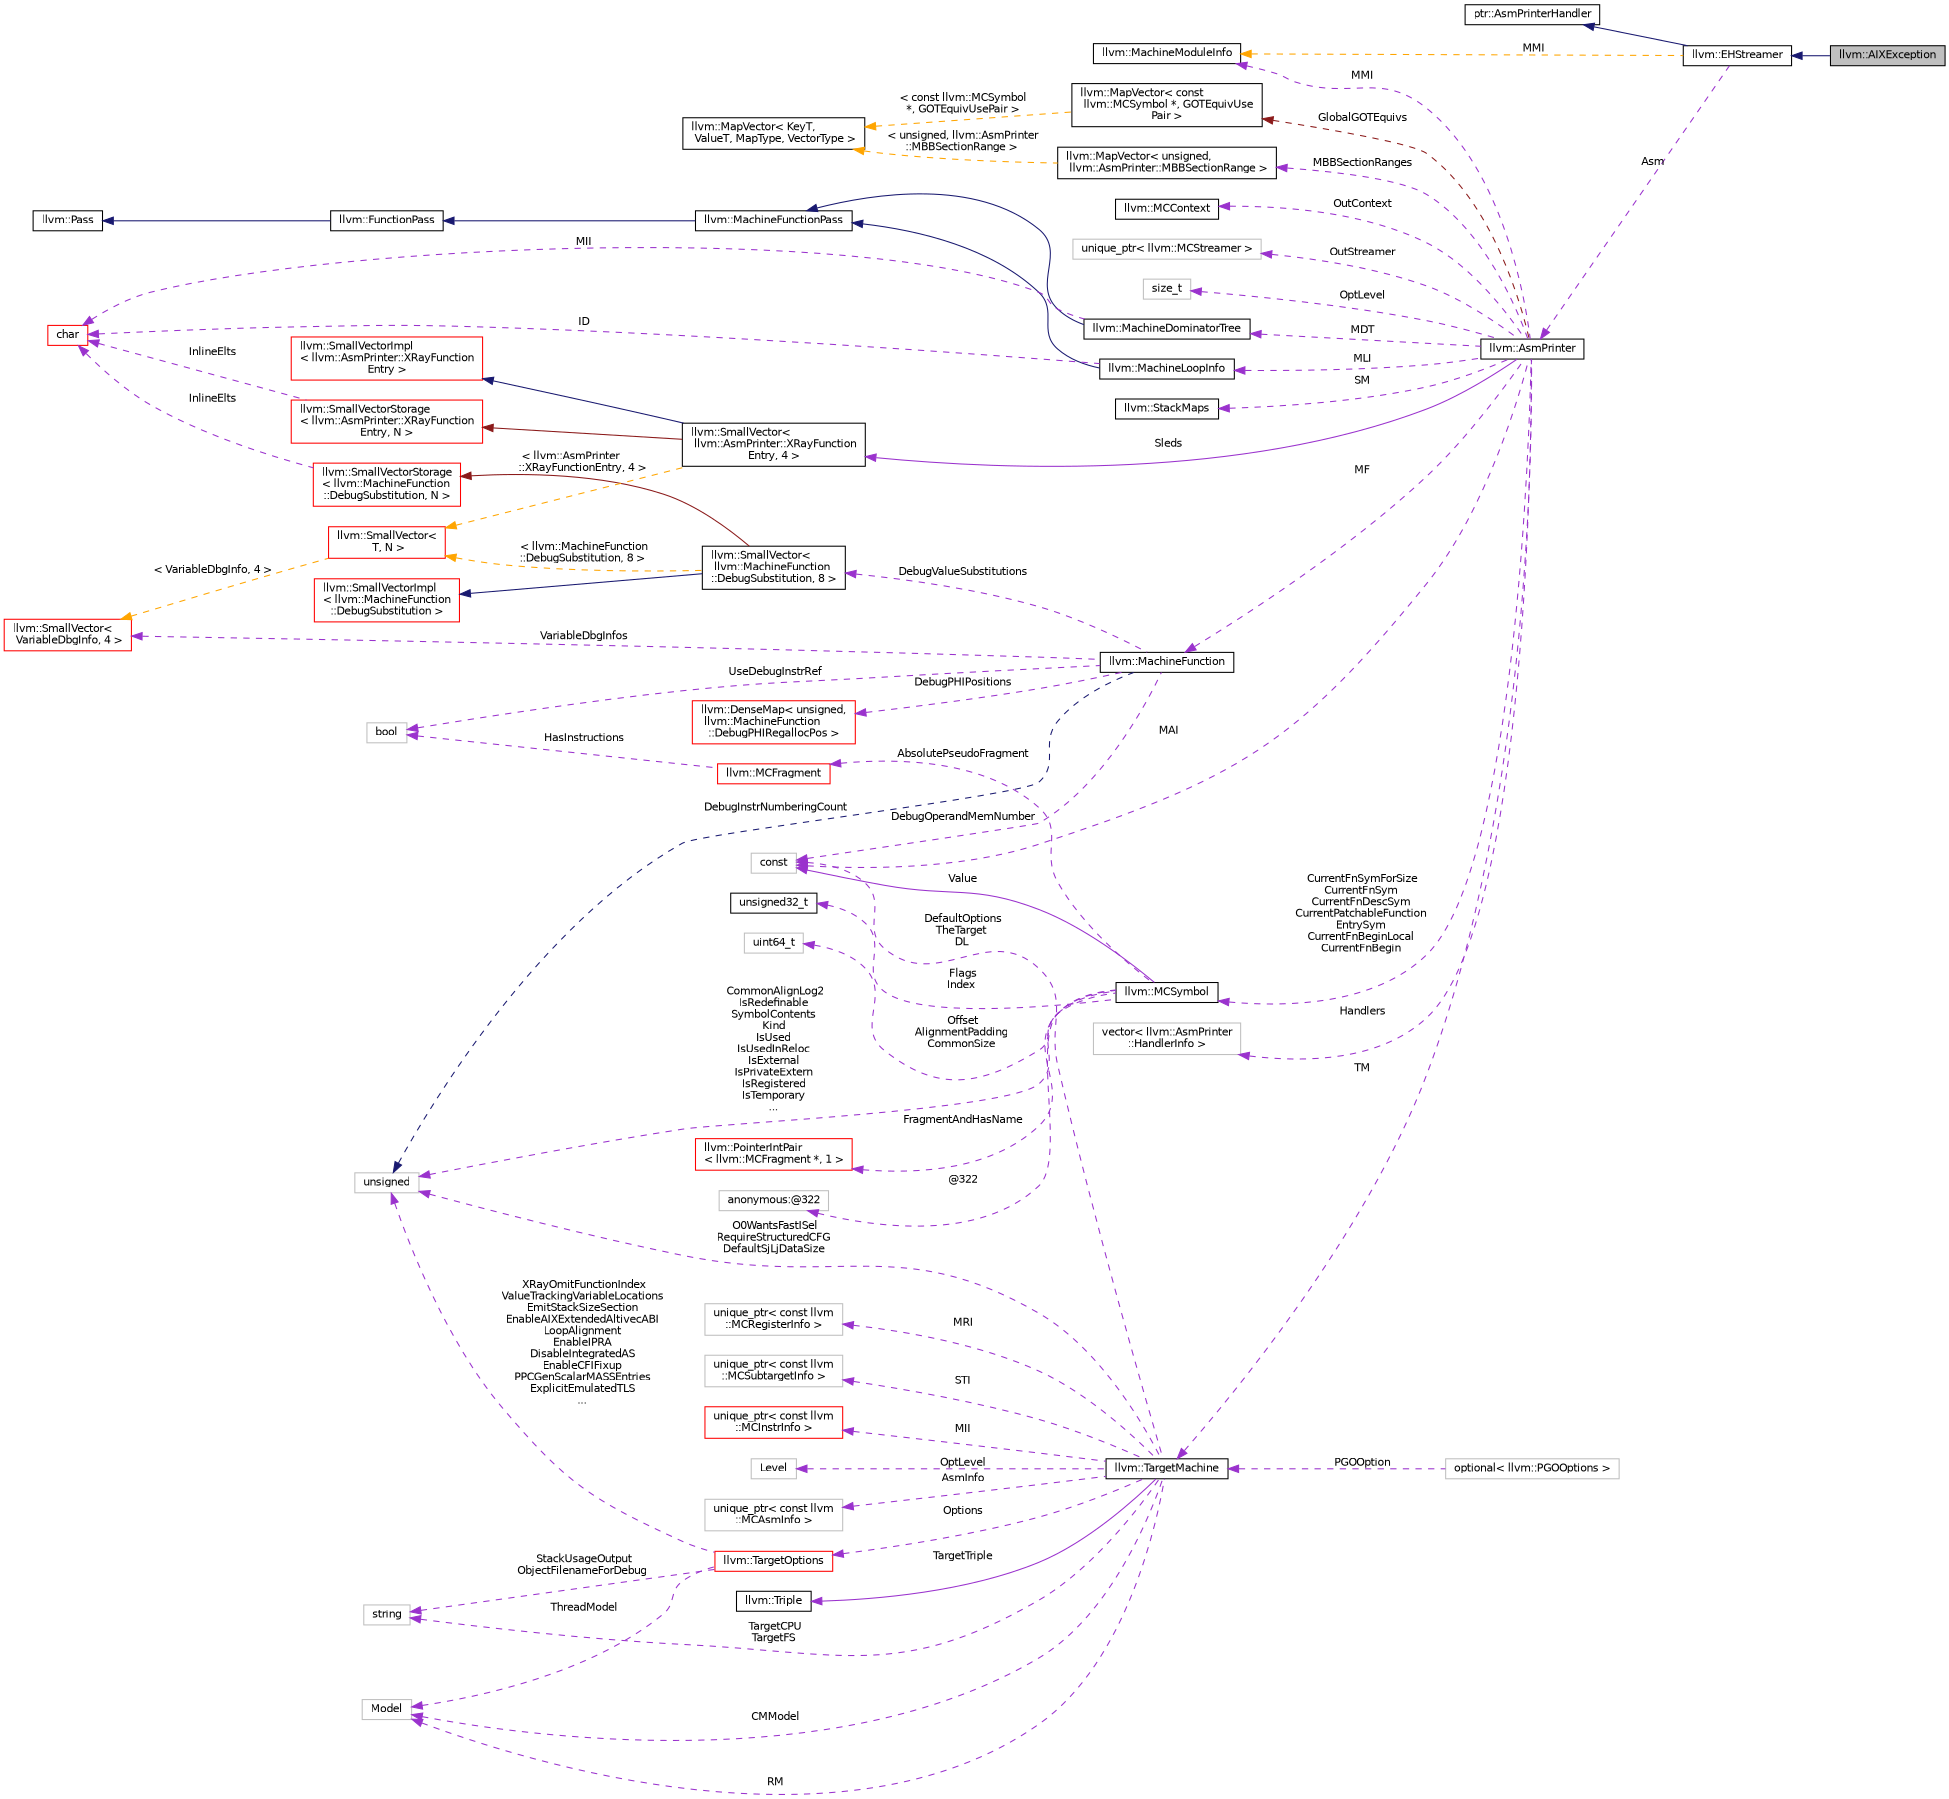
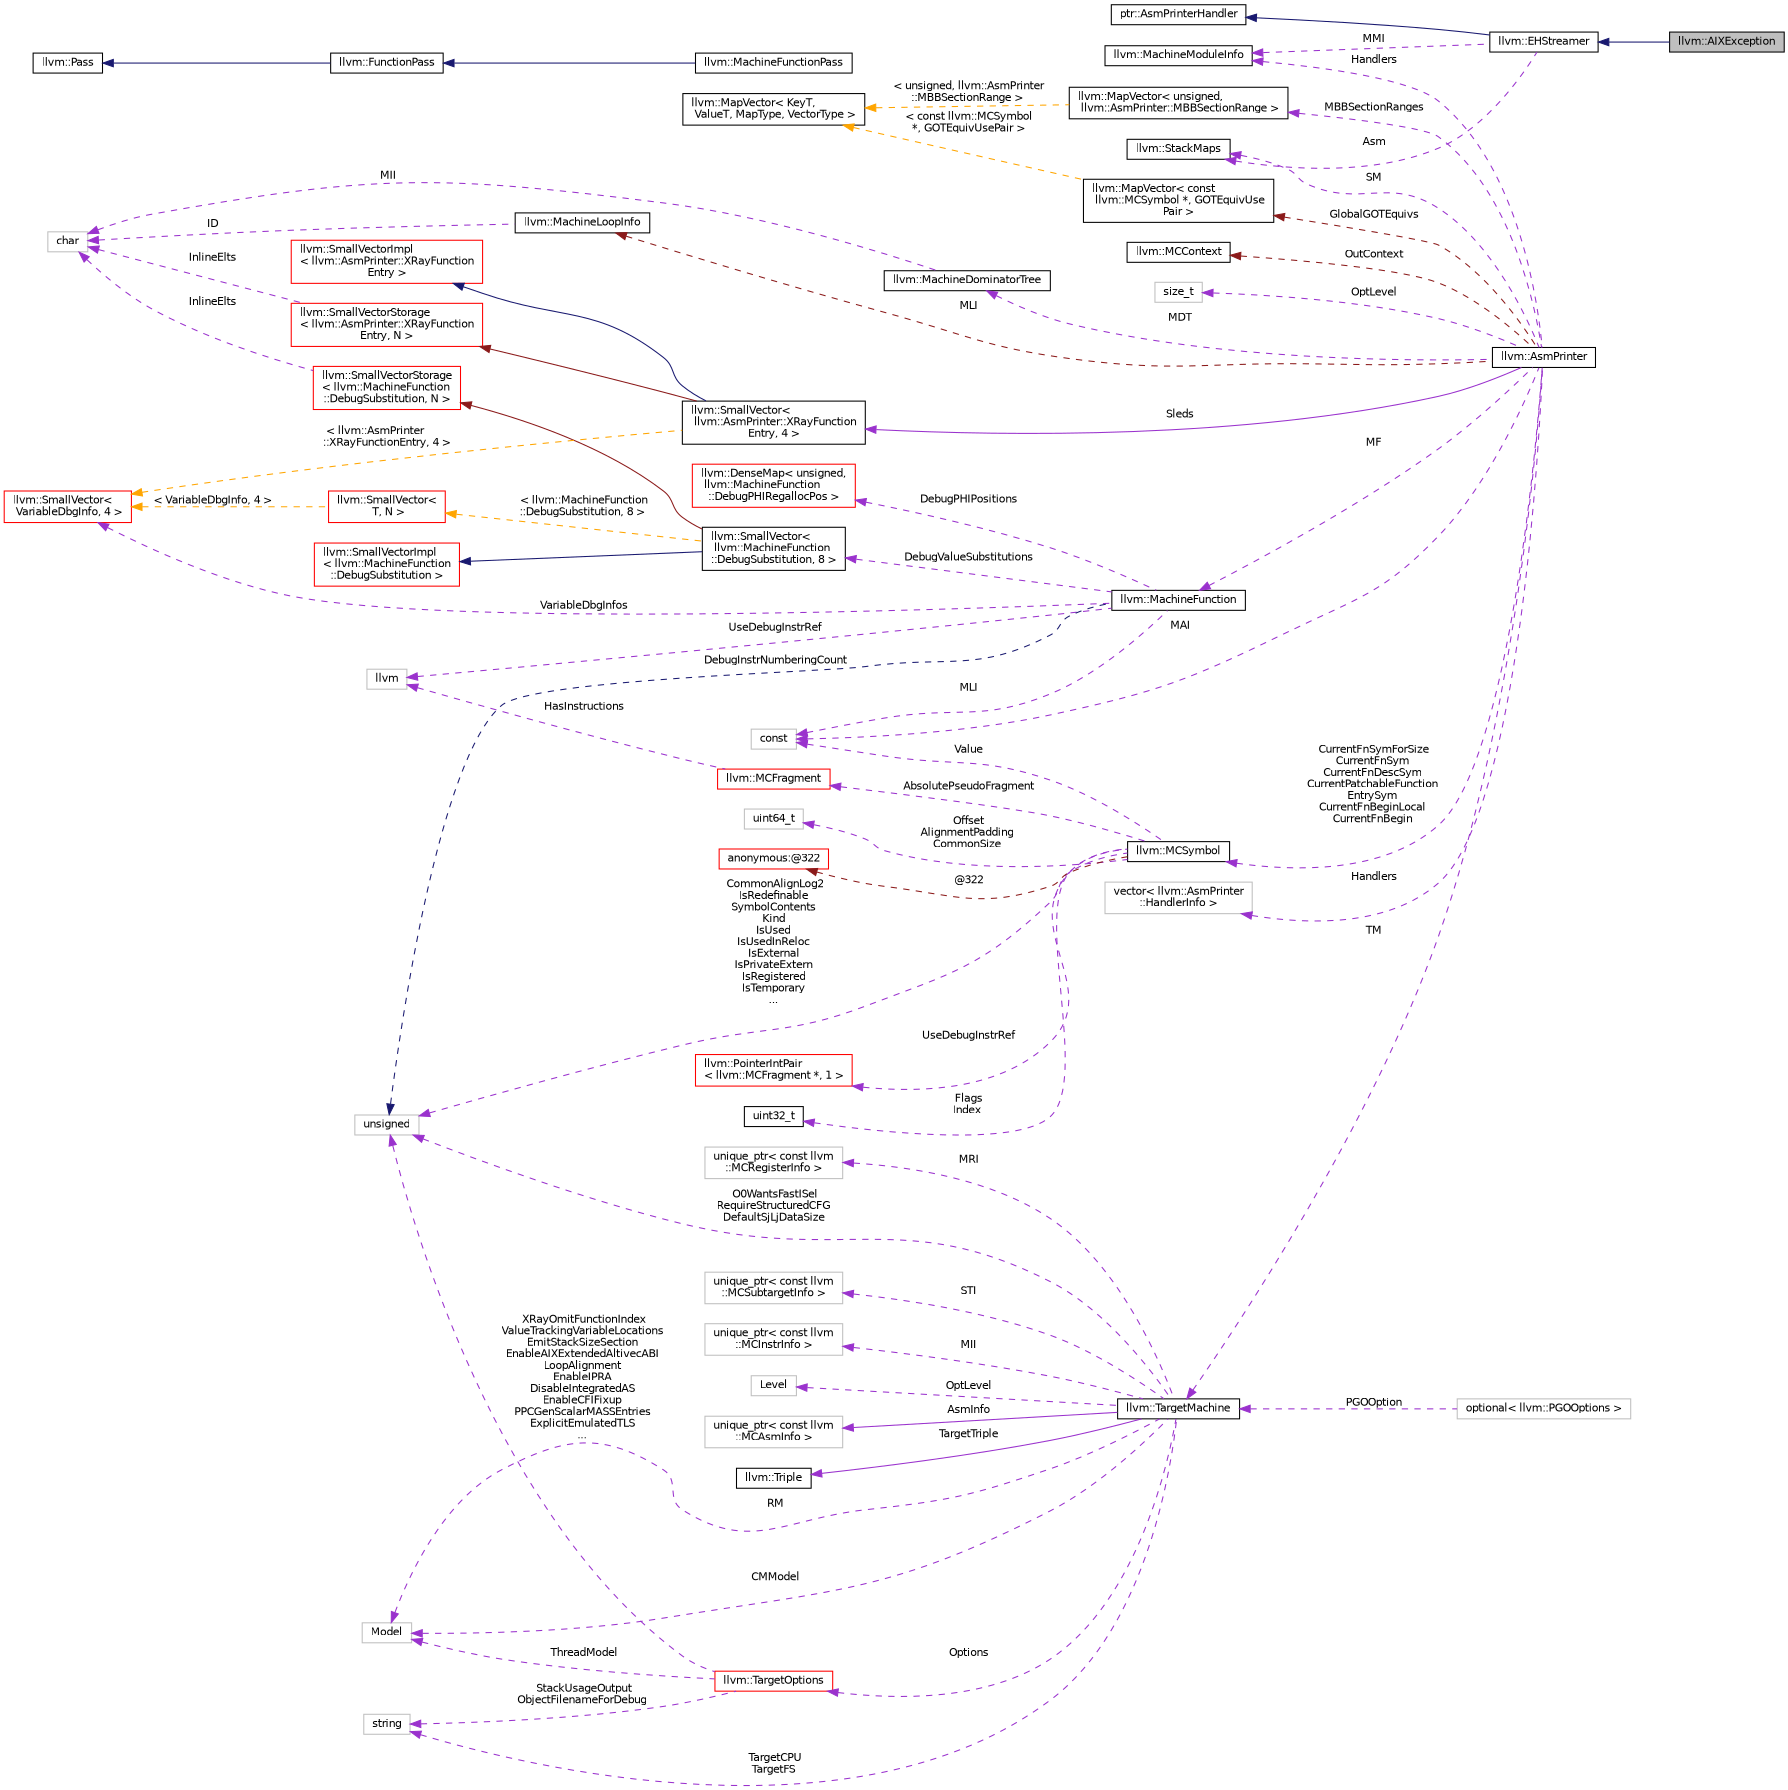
edge "llvm::EHStreamer" -> "llvm::MachineModuleInfo": color orange -> darkorchid3
edge "llvm::AsmPrinter" -> "llvm::MachineModuleInfo": label " MMI" -> " Handlers"
edge "llvm::EHStreamer" -> "llvm::AsmPrinter": now "llvm::EHStreamer" -> "llvm::StackMaps"
edge "llvm::MachineDominatorTree" -> "llvm::MachineFunctionPass": removed
edge "llvm::AsmPrinter" -> "llvm::MCContext": color darkorchid3 -> firebrick4
node "unique_ptr< llvm::MCStreamer >": removed
edge "llvm::MachineLoopInfo" -> "llvm::MachineFunctionPass": removed
node "char": color red -> grey75
edge "llvm::AsmPrinter" -> "llvm::MachineLoopInfo": color darkorchid3 -> firebrick4
edge "llvm::SmallVector< llvm::AsmPrinter::XRayFunction Entry, 4 >" -> "llvm::SmallVector< T, N >": now "llvm::SmallVector< llvm::AsmPrinter::XRayFunction Entry, 4 >" -> "llvm::SmallVector< VariableDbgInfo, 4 >"
node "bool": label "bool" -> "llvm"
edge "llvm::MachineFunction" -> "const": label " DebugOperandMemNumber" -> " MLI"
edge "llvm::MCSymbol" -> "const": style solid -> dashed
node "unsigned32_t": label "unsigned32_t" -> "uint32_t"
edge "llvm::TargetMachine" -> "const": removed, label "DefaultOptions TheTarget DL"
edge "llvm::MCSymbol" -> "llvm::PointerIntPair < llvm::MCFragment *, 1 >": label " FragmentAndHasName" -> " UseDebugInstrRef"
edge "llvm::MCSymbol" -> "anonymous:@322": color darkorchid3 -> firebrick4
node "anonymous:@322": color grey75 -> red
node "unique_ptr< const llvm ::MCInstrInfo >": color red -> grey75
edge "llvm::TargetMachine" -> "unique_ptr< const llvm ::MCAsmInfo >": style dashed -> solid
